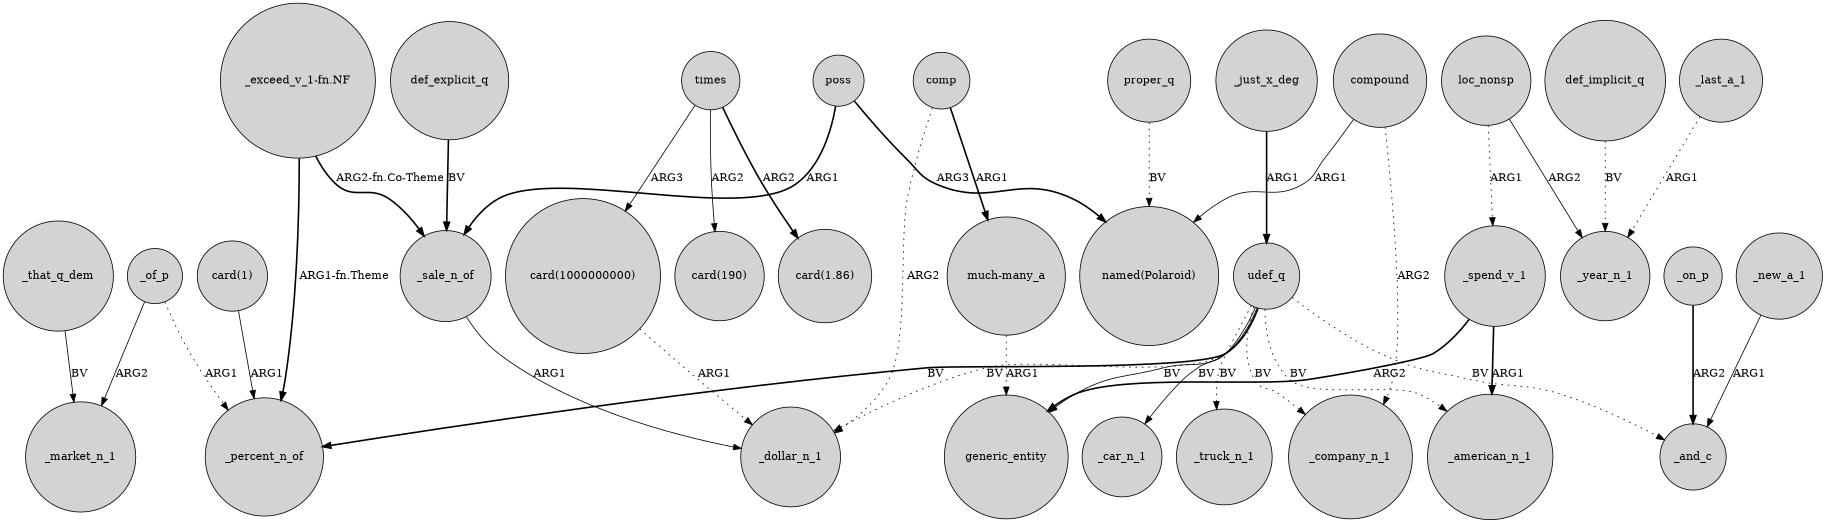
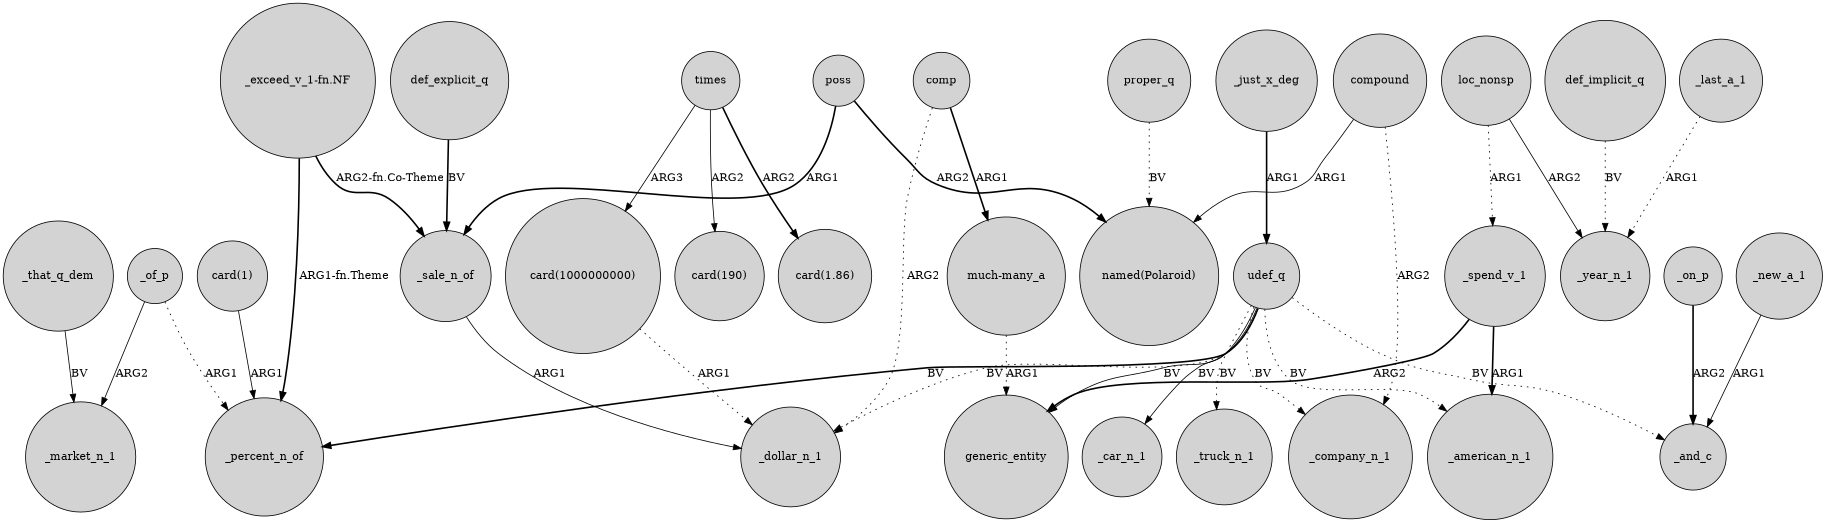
edge "poss" -> "named(Polaroid)": label "ARG3" -> "ARG2"
